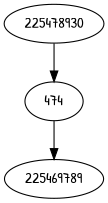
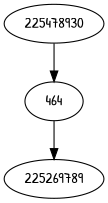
node "474": label "474" -> "464"
node "225469789": label "225469789" -> "225269789"
